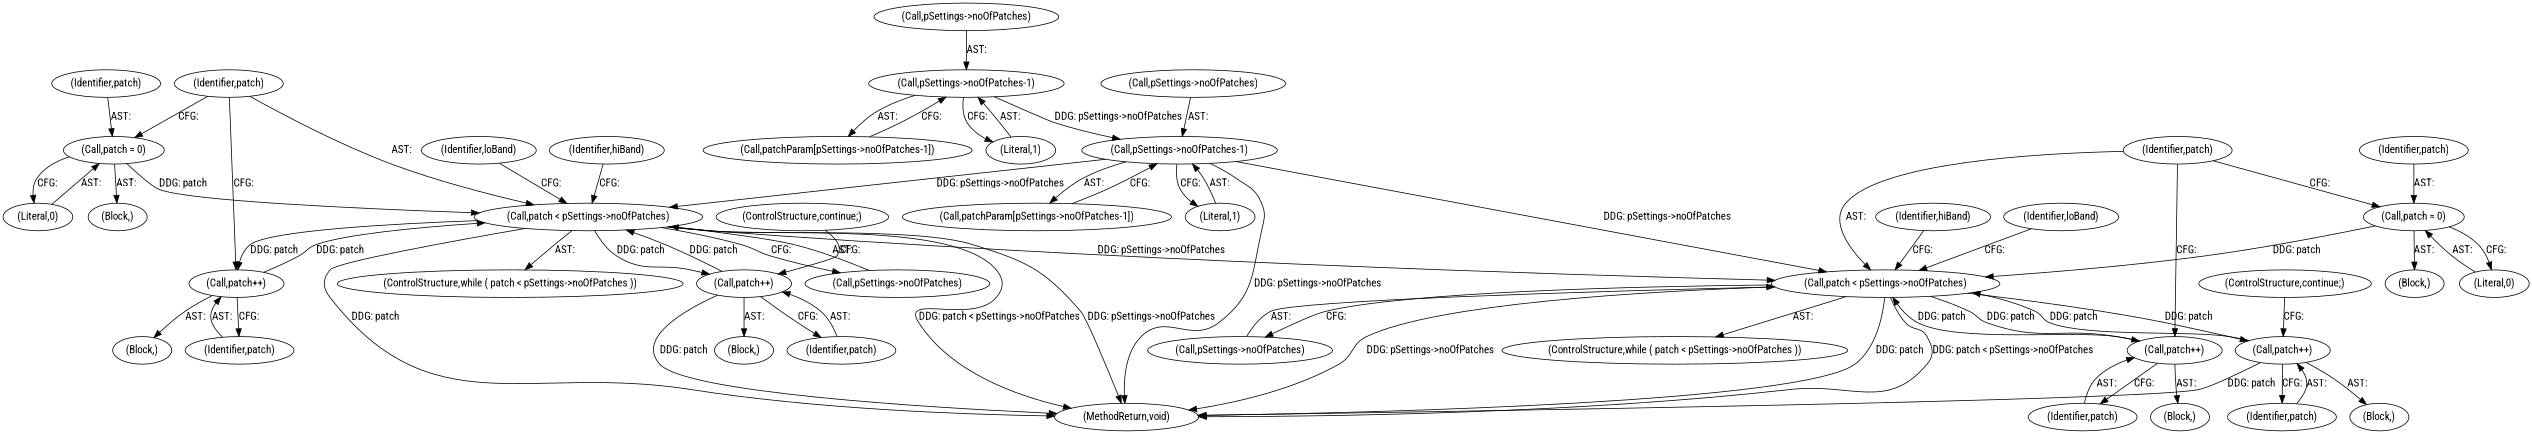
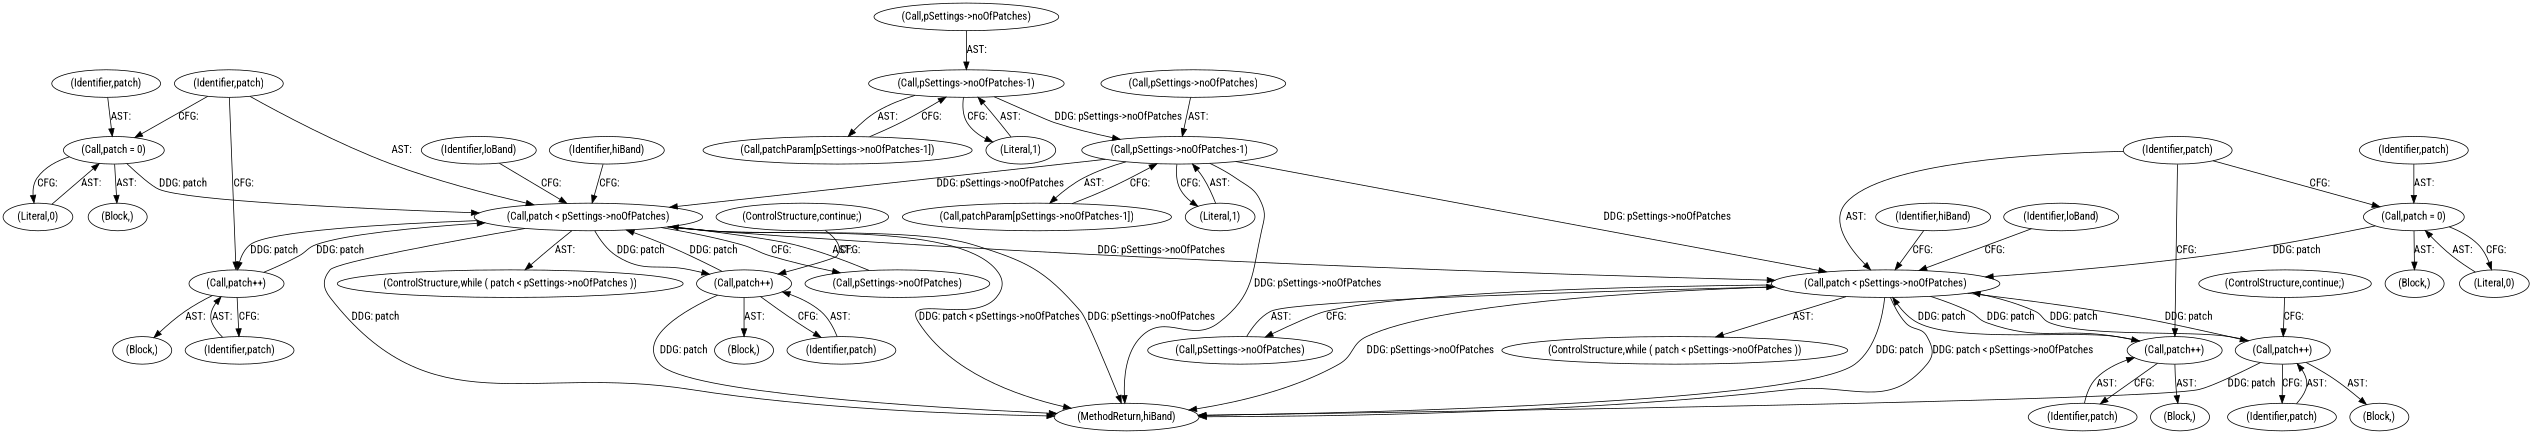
node "(MethodReturn,void)": label "(MethodReturn,void)" -> "(MethodReturn,hiBand)"
